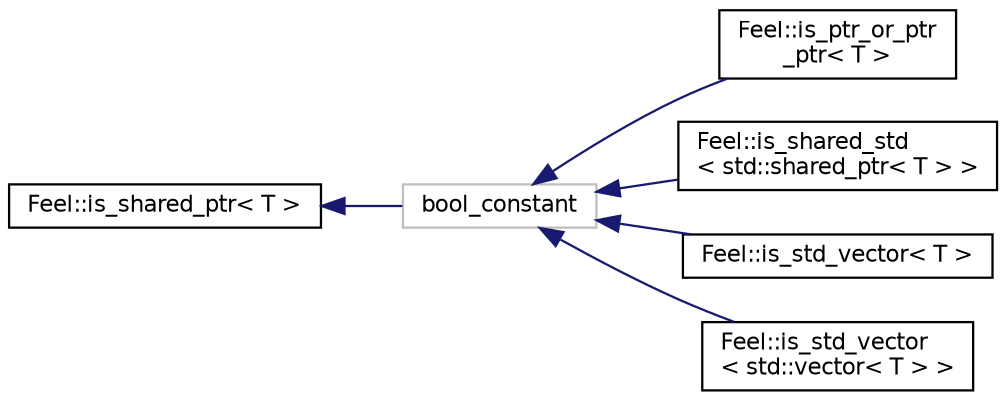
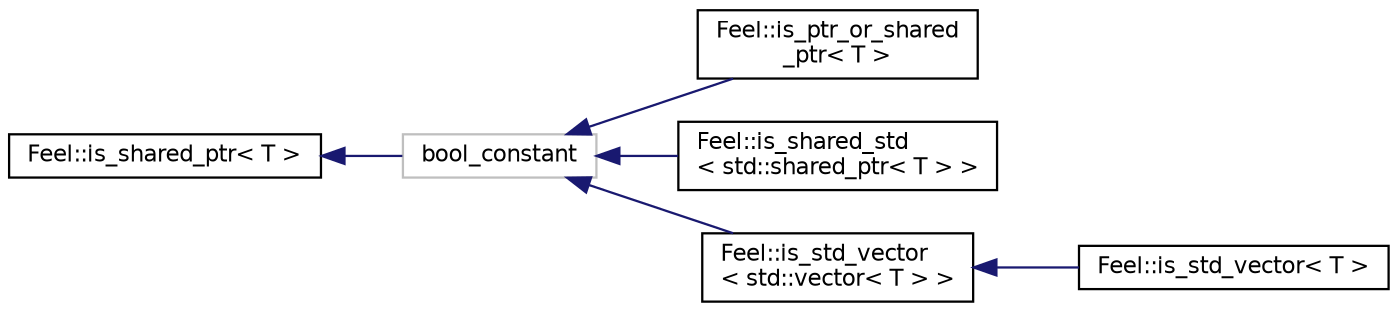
node "Feel::is_ptr_or_ptr _ptr< T >": label "Feel::is_ptr_or_ptr _ptr< T >" -> "Feel::is_ptr_or_shared _ptr< T >"
edge "Feel::is_std_vector< T >" -> "bool_constant": now "Feel::is_std_vector< T >" -> "Feel::is_std_vector < std::vector< T > >"
